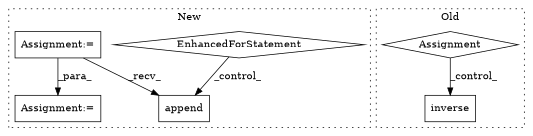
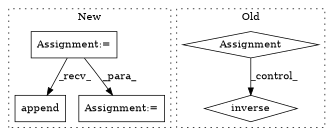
node "EnhancedForStatement": removed
node "inverse": shape box -> diamond
